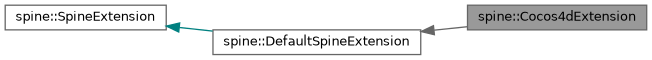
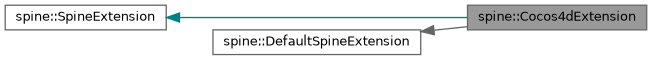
edge "spine::DefaultSpineExtension" -> "spine::SpineExtension": now "spine::Cocos4dExtension" -> "spine::SpineExtension"
